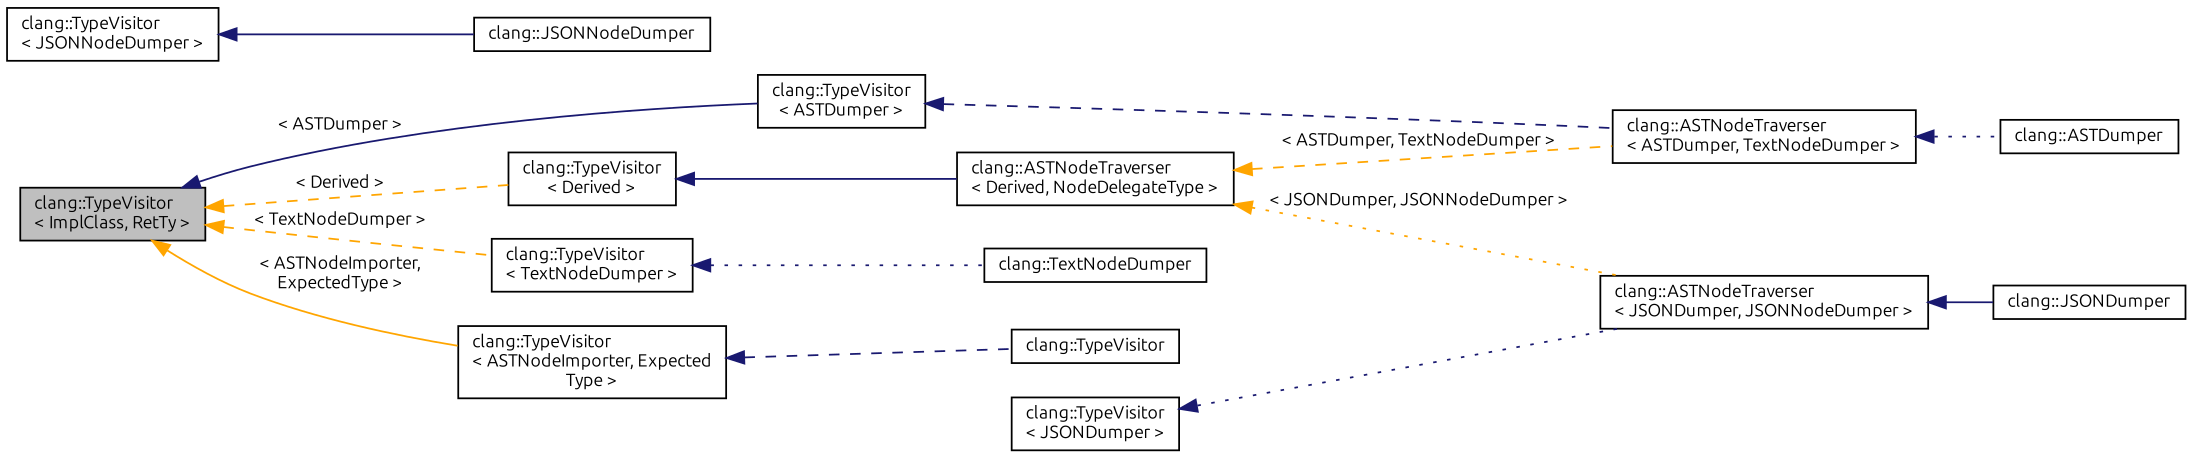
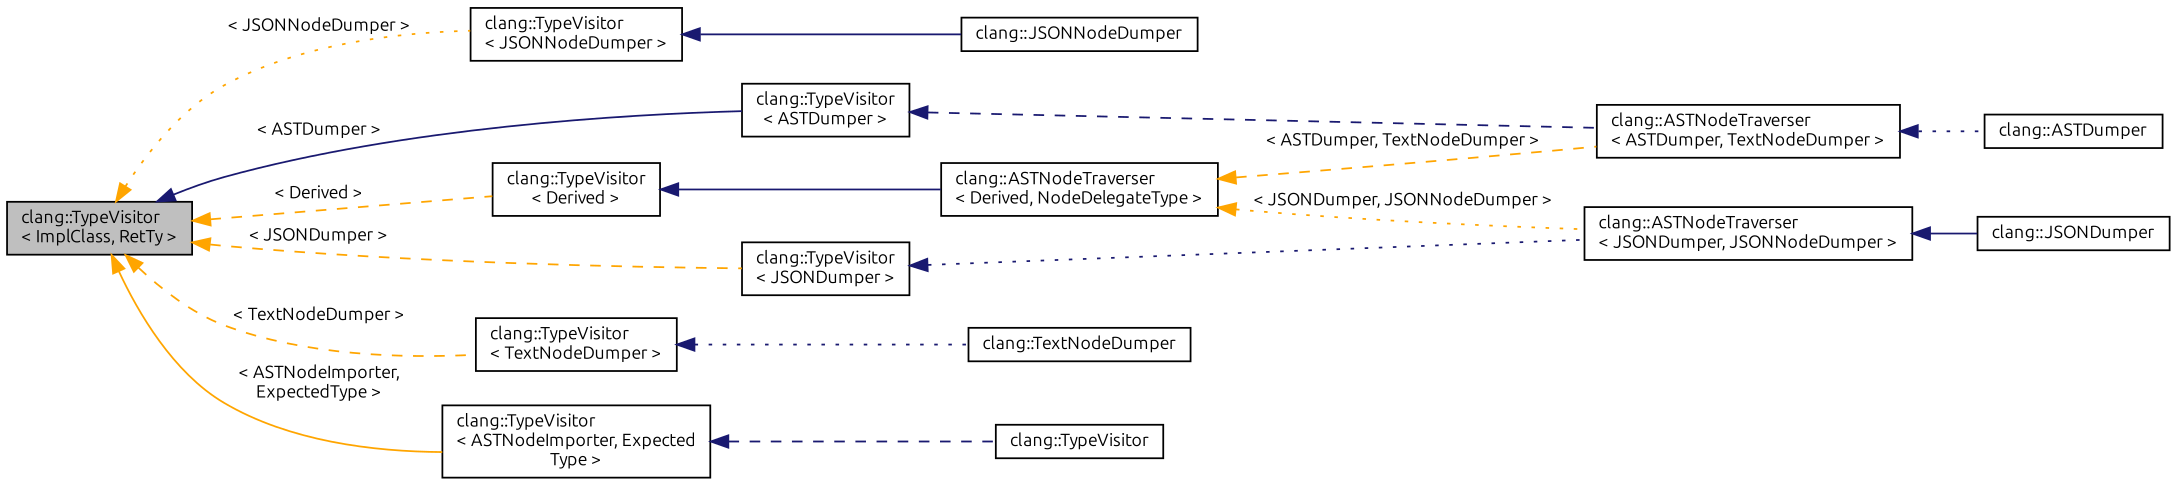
edge "clang::TypeVisitor < JSONNodeDumper >" -> "clang::TypeVisitor < ImplClass, RetTy >": added, label "< JSONNodeDumper >"
edge "clang::TypeVisitor < JSONDumper >" -> "clang::TypeVisitor < ImplClass, RetTy >": added, label "< JSONDumper >"
